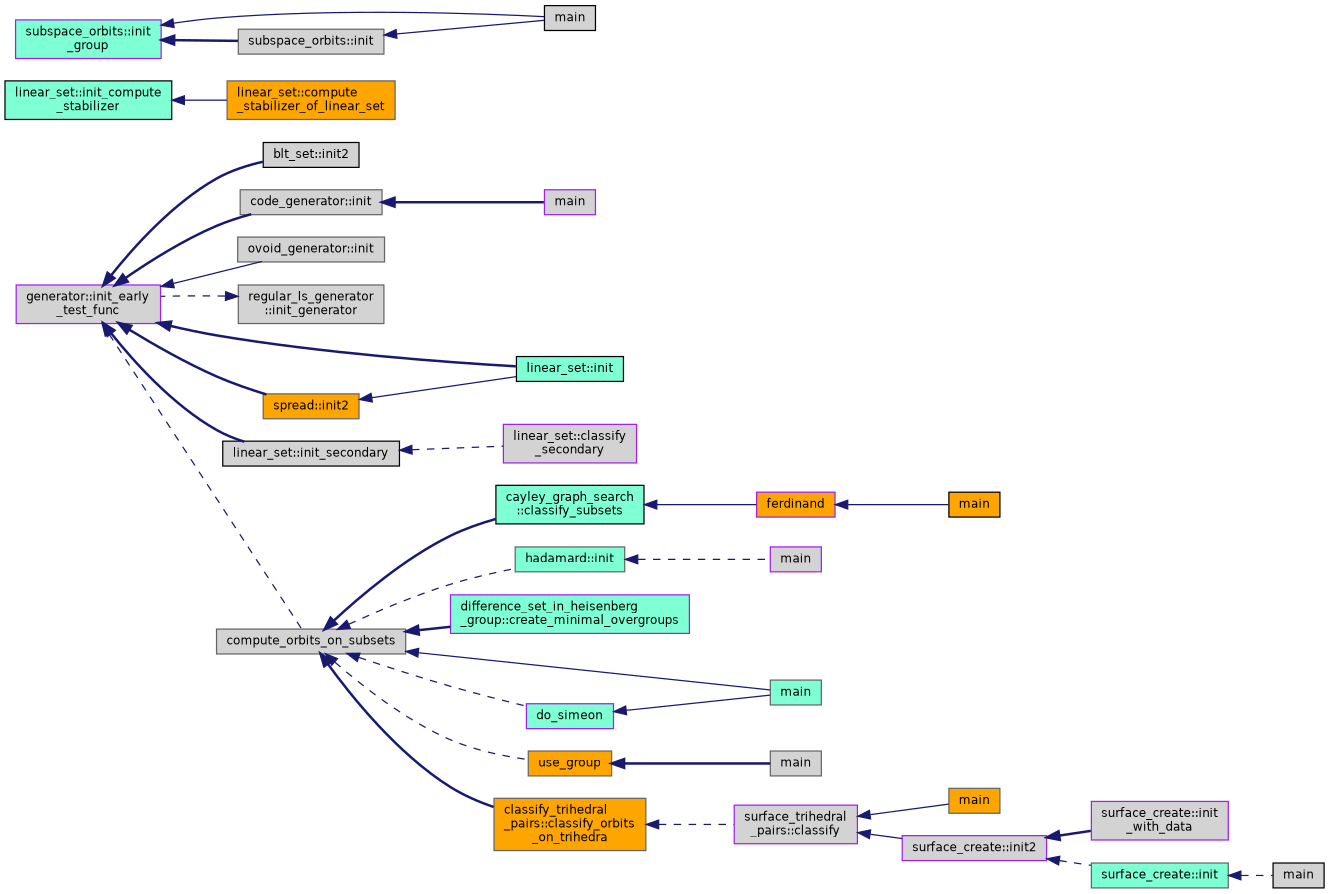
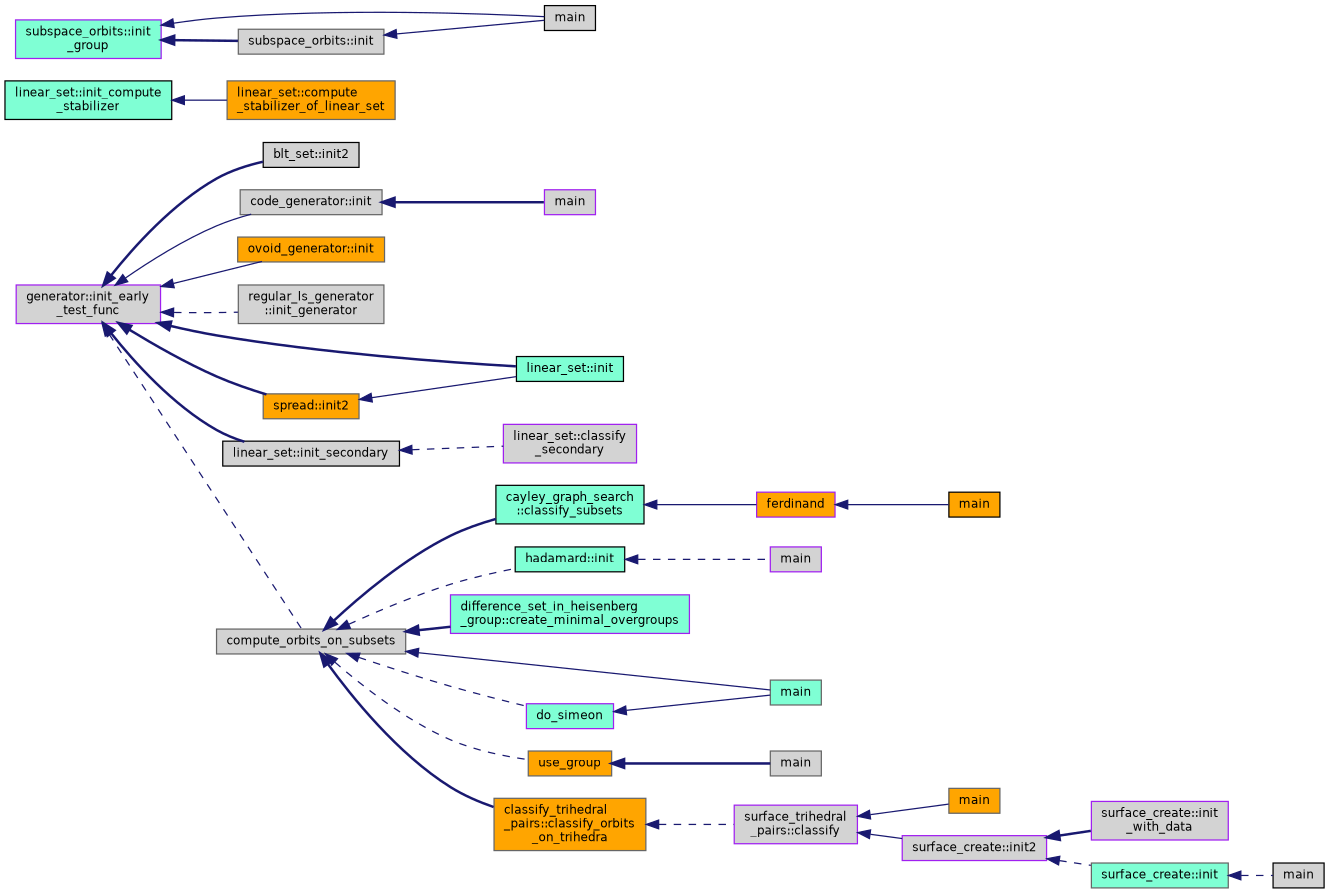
edge "code_generator::init" -> "generator::init_early _test_func": style bold -> solid
node "ovoid_generator::init": fillcolor lightgrey -> orange
edge "generator::init_early _test_func" -> "regular_ls_generator ::init_generator": reversed
node "hadamard::init": color gray40 -> black
